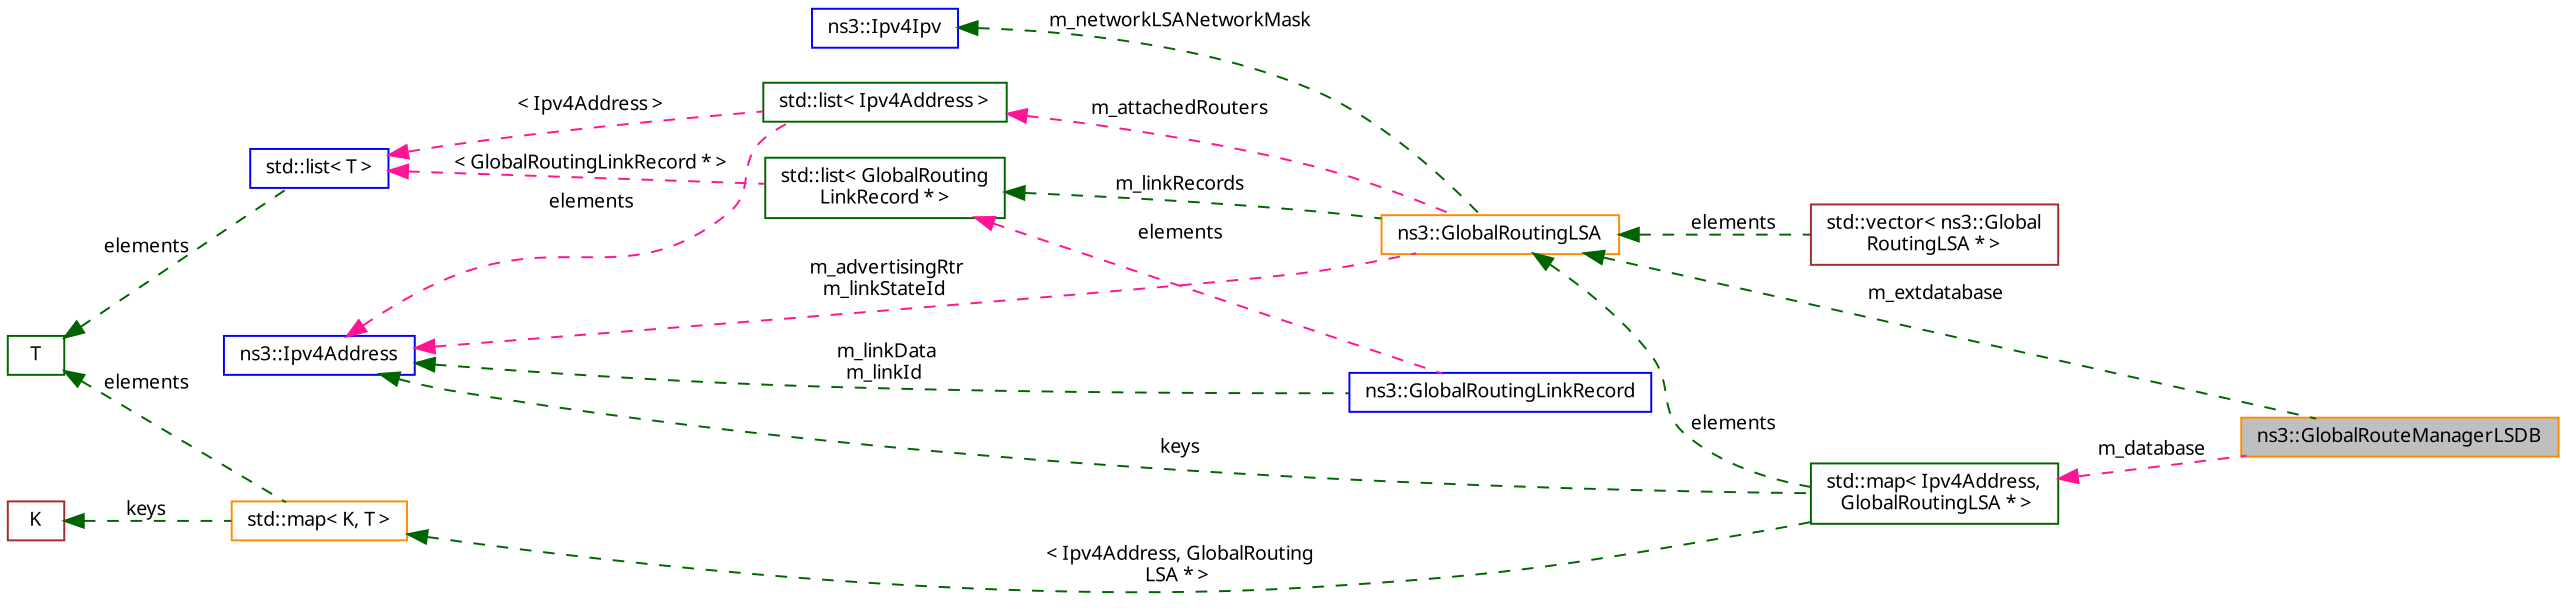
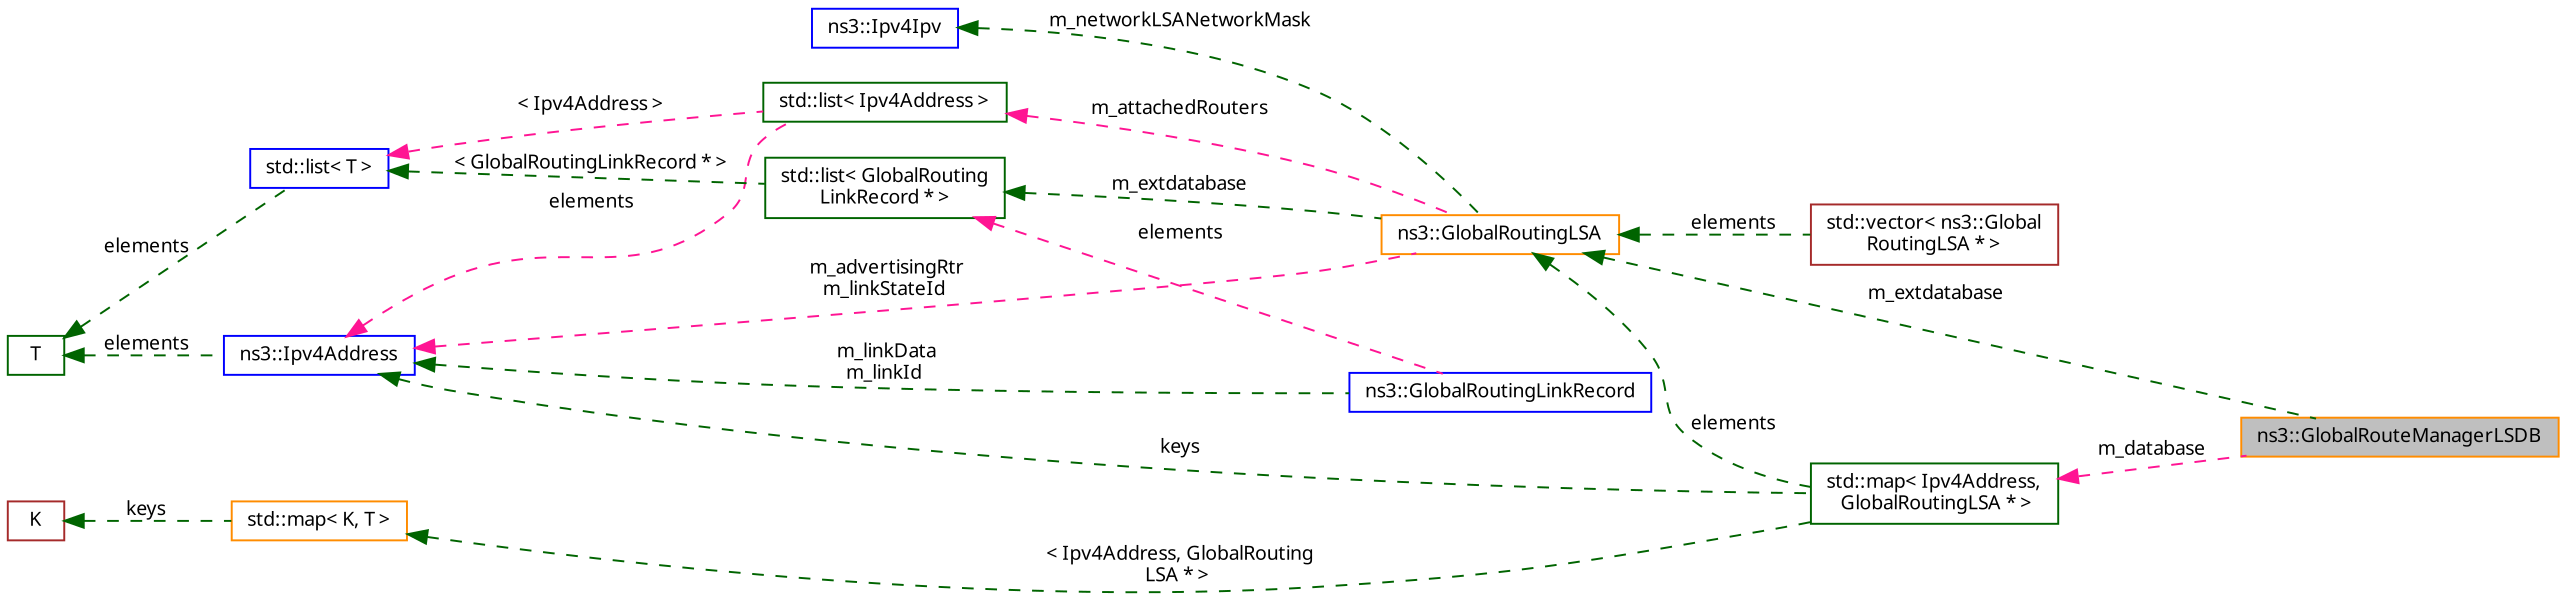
edge "std::list< GlobalRouting LinkRecord * >" -> "std::list< T >": color deeppink -> darkgreen
edge "ns3::GlobalRoutingLSA" -> "std::list< GlobalRouting LinkRecord * >": label " m_linkRecords" -> " m_extdatabase"
edge "std::map< K, T >" -> "T": now "ns3::Ipv4Address" -> "T"
